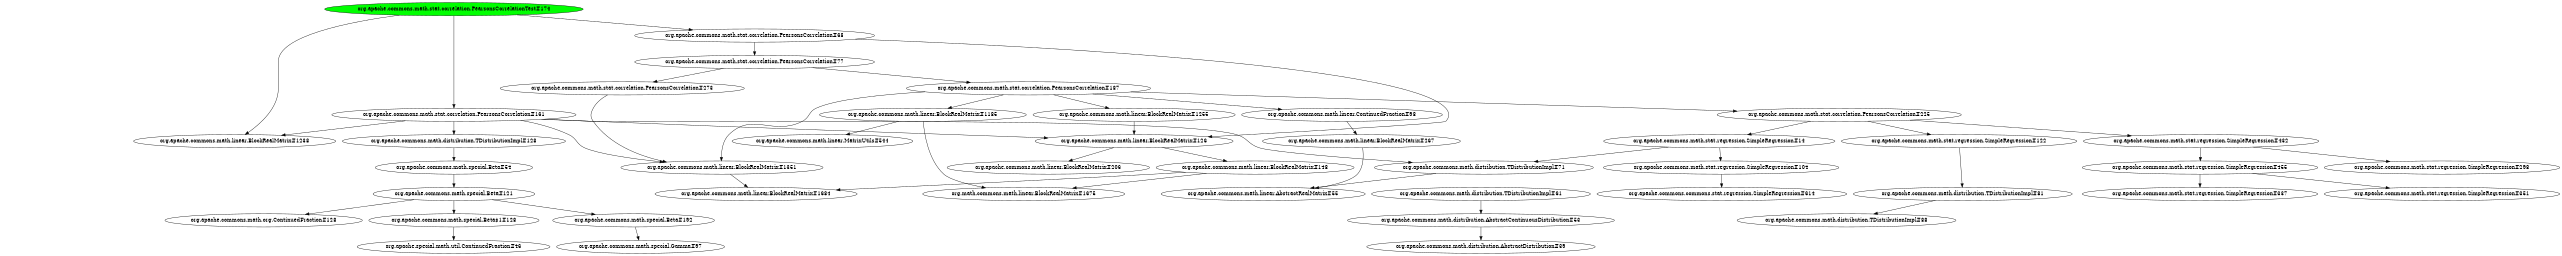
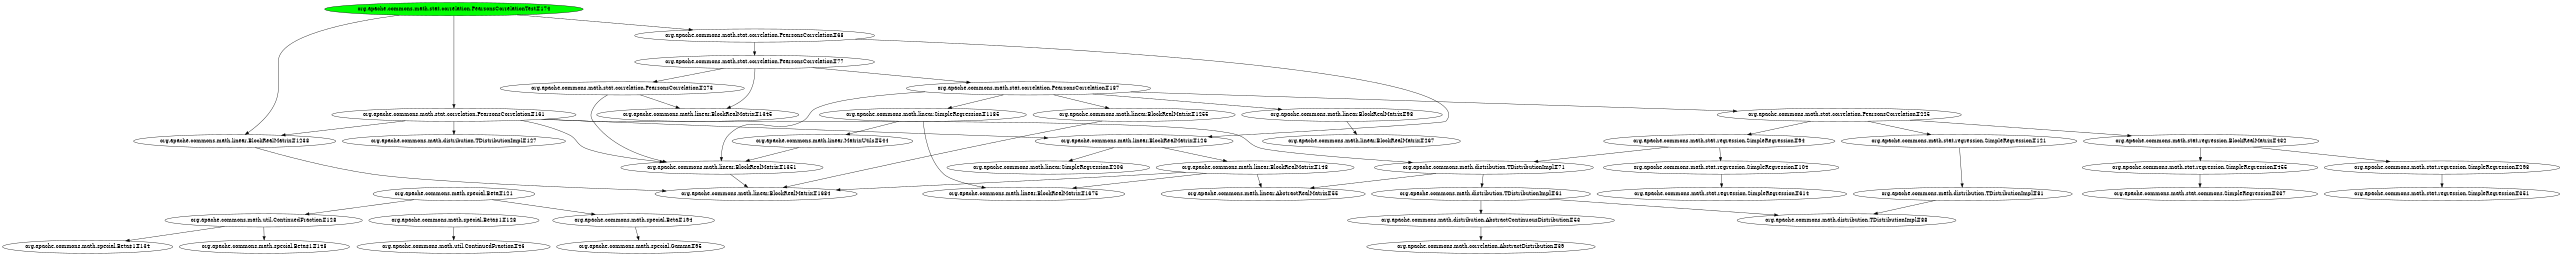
node "org.apache.commons.math.linear.BlockRealMatrix#1345": added
node "org.apache.commons.math.linear.BlockRealMatrix#1185": label "org.apache.commons.math.linear.BlockRealMatrix#1185" -> "org.apache.commons.math.linear.SimpleRegression#1185"
node "org.apache.commons.math.linear.ContinuedFraction#98": label "org.apache.commons.math.linear.ContinuedFraction#98" -> "org.apache.commons.math.linear.BlockRealMatrix#98"
edge "org.apache.commons.math.linear.BlockRealMatrix#1255" -> "org.apache.commons.math.linear.BlockRealMatrix#126": now "org.apache.commons.math.linear.BlockRealMatrix#1255" -> "org.apache.commons.math.linear.BlockRealMatrix#1684"
node "org.apache.commons.math.distribution.TDistributionImpl#128": label "org.apache.commons.math.distribution.TDistributionImpl#128" -> "org.apache.commons.math.distribution.TDistributionImpl#127"
node "org.apache.commons.math.stat.regression.SimpleRegression#14": label "org.apache.commons.math.stat.regression.SimpleRegression#14" -> "org.apache.commons.math.stat.regression.SimpleRegression#94"
node "org.apache.commons.math.stat.regression.SimpleRegression#122": label "org.apache.commons.math.stat.regression.SimpleRegression#122" -> "org.apache.commons.math.stat.regression.SimpleRegression#121"
node "org.apache.commons.math.stat.regression.SimpleRegression#432": label "org.apache.commons.math.stat.regression.SimpleRegression#432" -> "org.apache.commons.math.stat.regression.BlockRealMatrix#432"
edge "org.apache.commons.math.linear.MatrixUtils#544" -> "org.apache.commons.math.linear.BlockRealMatrix#1351": added
node "org.apache.commons.math.special.Beta#54": removed
node "org.apache.commons.math.linear.BlockRealMatrix#206": label "org.apache.commons.math.linear.BlockRealMatrix#206" -> "org.apache.commons.math.linear.SimpleRegression#206"
edge "org.apache.commons.math.linear.BlockRealMatrix#267" -> "org.apache.commons.math.linear.AbstractRealMatrix#55": now "org.apache.commons.math.linear.BlockRealMatrix#148" -> "org.apache.commons.math.linear.AbstractRealMatrix#55"
edge "org.apache.commons.math.distribution.TDistributionImpl#71" -> "org.apache.commons.math.distribution.TDistributionImpl#61": added
edge "org.apache.commons.math.stat.regression.SimpleRegression#455" -> "org.apache.commons.math.stat.regression.SimpleRegression#351": now "org.apache.commons.math.stat.regression.SimpleRegression#298" -> "org.apache.commons.math.stat.regression.SimpleRegression#351"
edge "org.apache.commons.math.linear.BlockRealMatrix#1238" -> "org.apache.commons.math.linear.BlockRealMatrix#1684": added
node "org.math.commons.math.linear.BlockRealMatrix#1675": label "org.math.commons.math.linear.BlockRealMatrix#1675" -> "org.apache.commons.math.linear.BlockRealMatrix#1675"
node "org.apache.commons.commons.stat.regression.SimpleRegression#614": label "org.apache.commons.commons.stat.regression.SimpleRegression#614" -> "org.apache.commons.math.stat.regression.SimpleRegression#614"
node "org.apache.commons.math.stat.regression.SimpleRegression#337": label "org.apache.commons.math.stat.regression.SimpleRegression#337" -> "org.apache.commons.math.stat.commons.SimpleRegression#337"
edge "org.apache.commons.math.special.Beta#121" -> "org.apache.commons.math.special.Beta$1#128": removed
edge "org.apache.commons.math.distribution.TDistributionImpl#61" -> "org.apache.commons.math.distribution.TDistributionImpl#88": added
node "org.apache.commons.math.org.ContinuedFraction#128": label "org.apache.commons.math.org.ContinuedFraction#128" -> "org.apache.commons.math.util.ContinuedFraction#128"
node "org.apache.commons.math.special.Beta#192": label "org.apache.commons.math.special.Beta#192" -> "org.apache.commons.math.special.Beta#194"
node "org.apache.commons.math.special.Beta$1#134": added
node "org.apache.commons.math.special.Beta$1#148": added
node "org.apache.special.math.util.ContinuedFraction#46": label "org.apache.special.math.util.ContinuedFraction#46" -> "org.apache.commons.math.util.ContinuedFraction#46"
node "org.apache.commons.math.special.Gamma#97": label "org.apache.commons.math.special.Gamma#97" -> "org.apache.commons.math.special.Gamma#95"
node "org.apache.commons.math.distribution.AbstractDistribution#39": label "org.apache.commons.math.distribution.AbstractDistribution#39" -> "org.apache.commons.math.correlation.AbstractDistribution#39"
